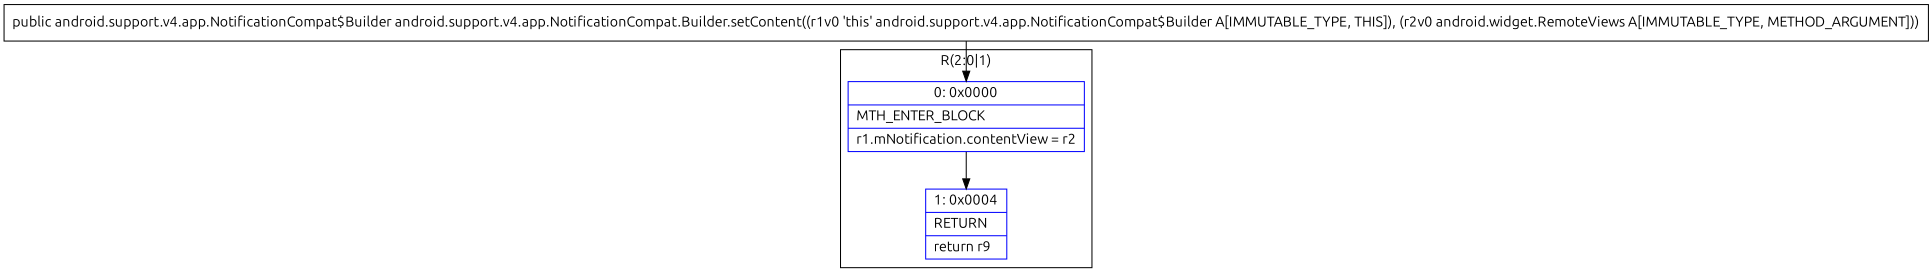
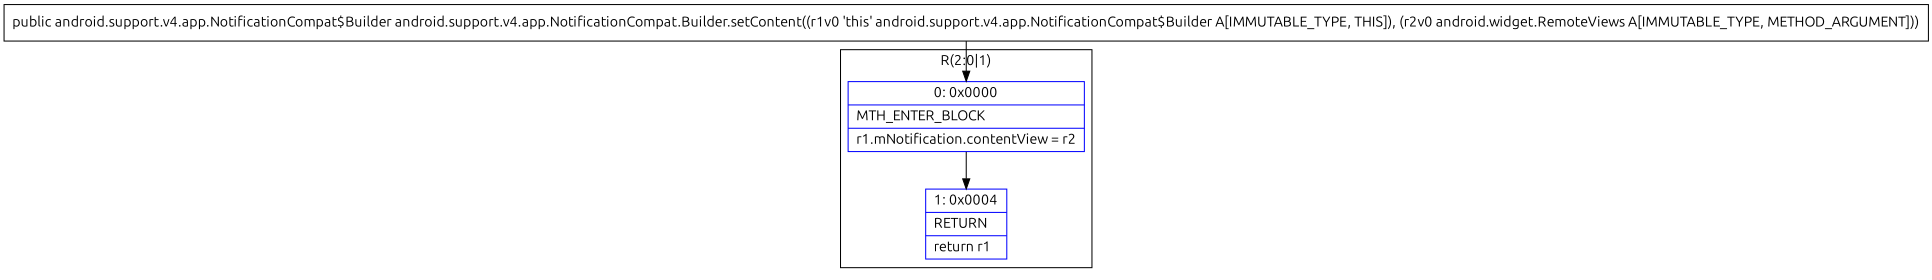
node "1: 0x0004": text "return r9" -> "return r1"
